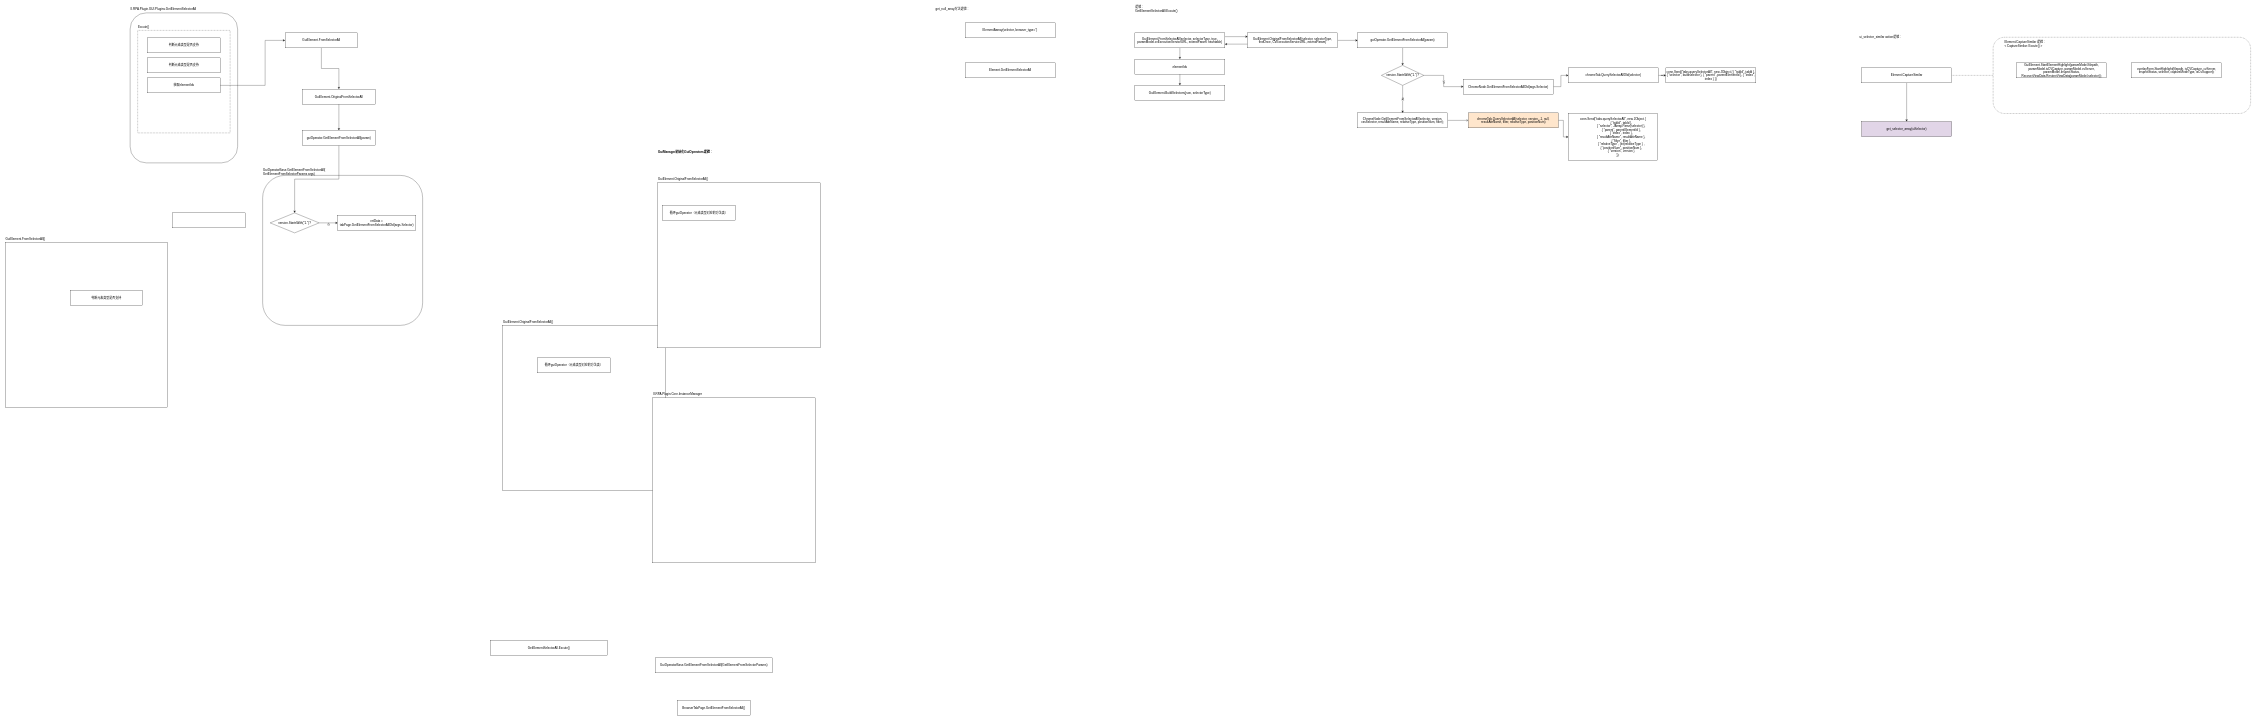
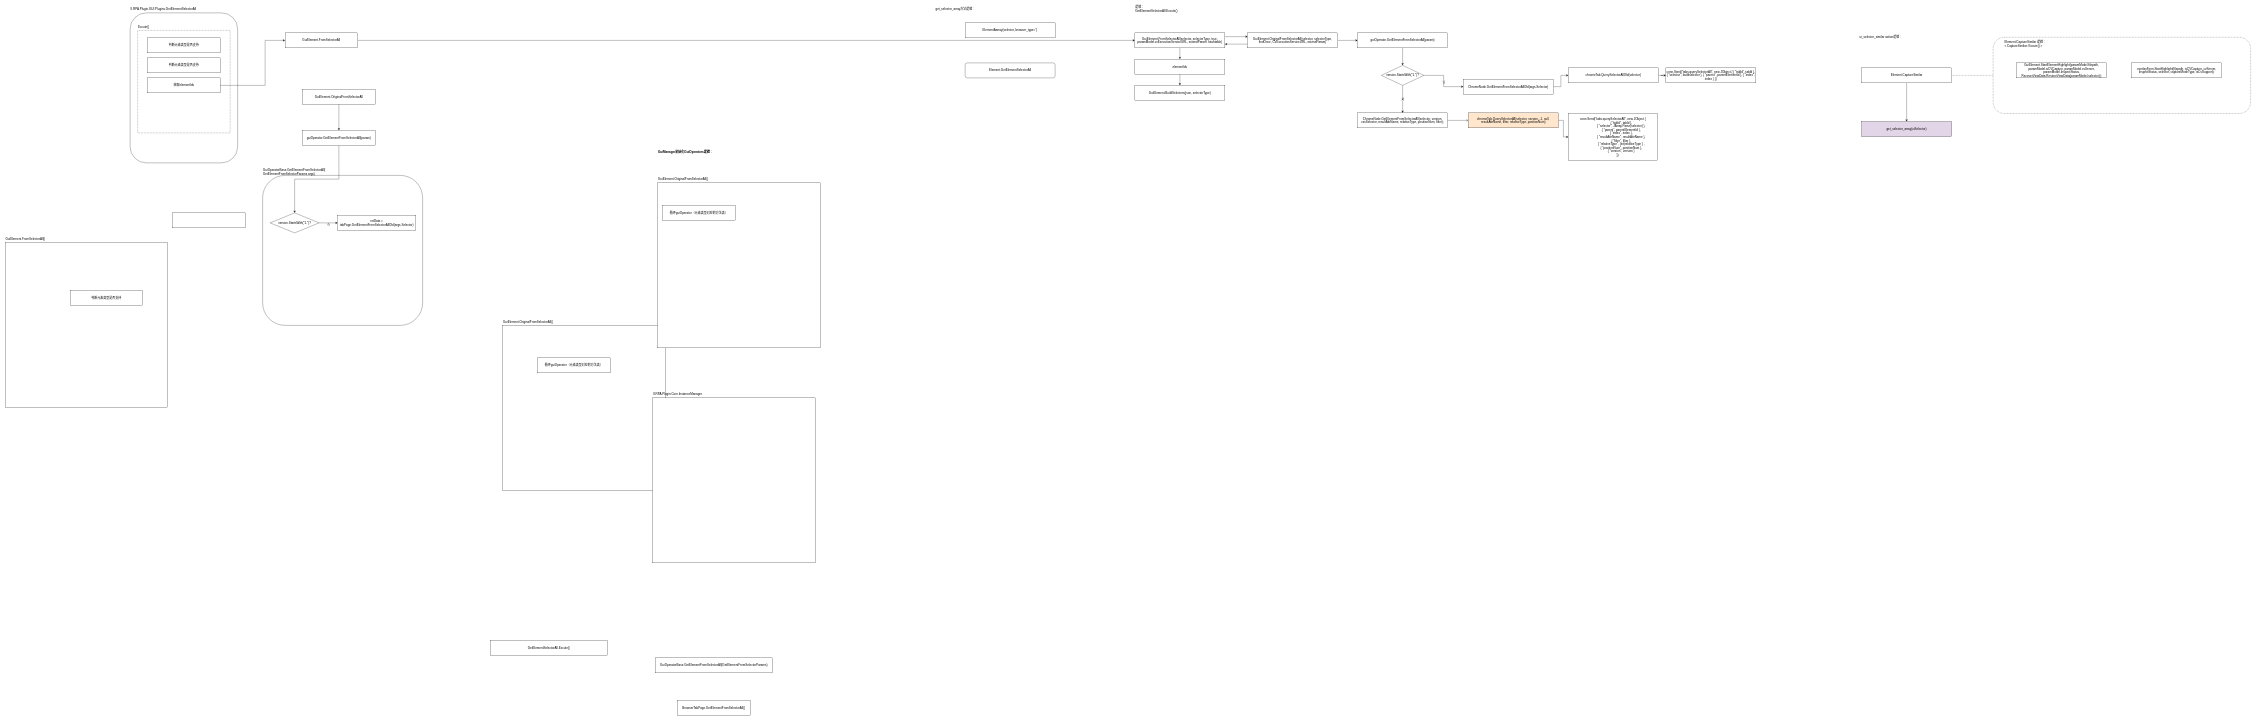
node "get_null_array方法逻辑：": label "get_null_array方法逻辑：" -> "get_selector_array方法逻辑："
node "Element.GetElementSelectorAll": shape rectangle -> rounded rectangle
edge "GuiElement.FromSelectorAll" -> "GuiElement.OriginalFromSelectorAll": now "GuiElement.FromSelectorAll" -> "GuiElement.FromSelectorAll(selector, selectorType, true, paramModel.cvExecutionServiceURL, extendParam: hashtable)"
